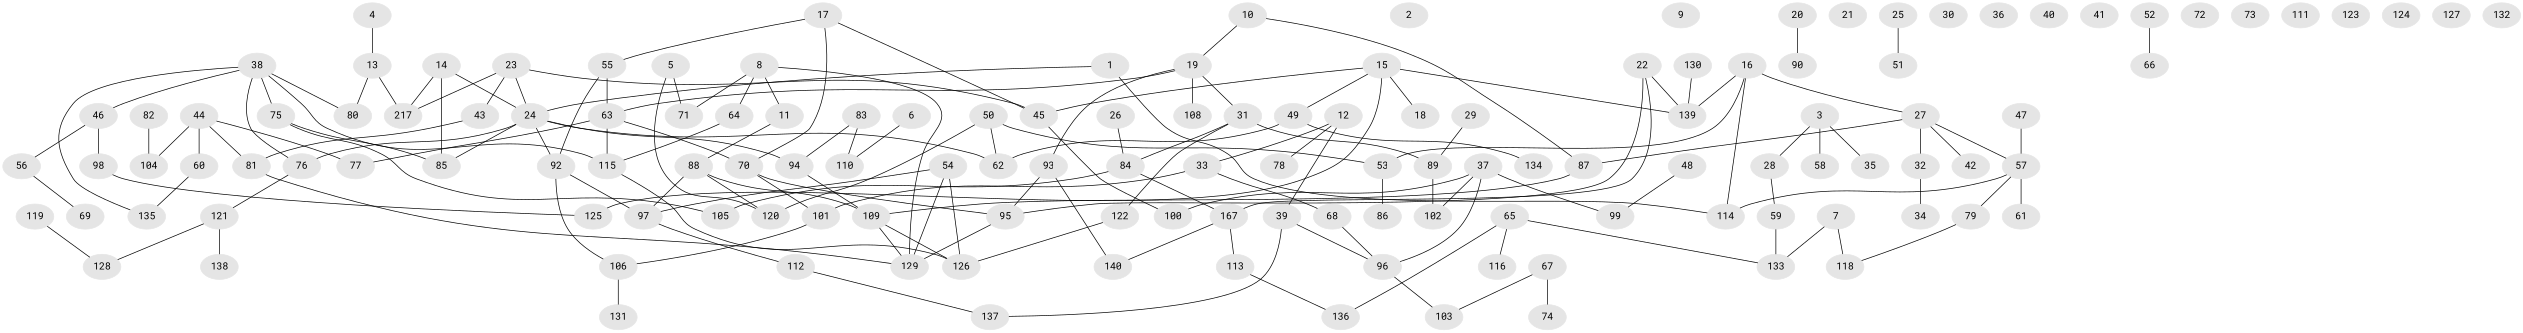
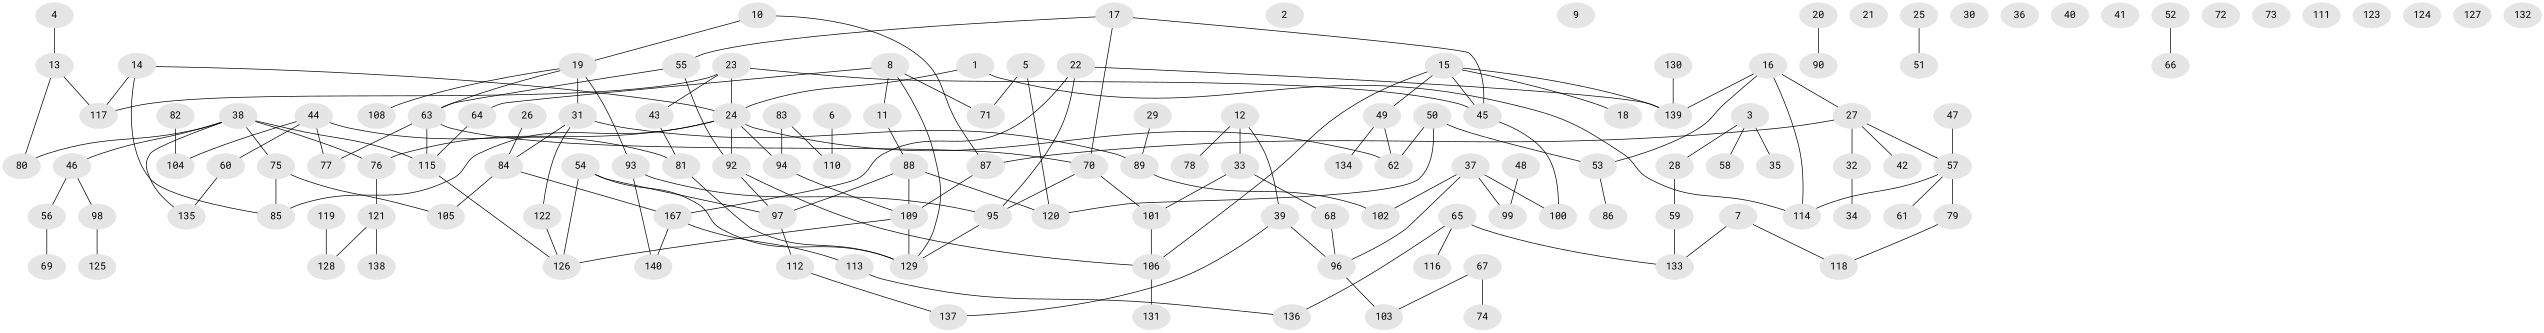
node "217": label "217" -> "117"
edge "15" -- "125": now "15" -- "106"
